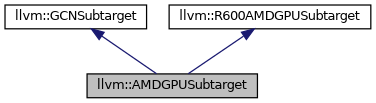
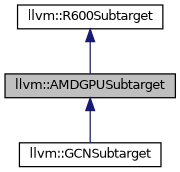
node "llvm::R600AMDGPUSubtarget": label "llvm::R600AMDGPUSubtarget" -> "llvm::R600Subtarget"
edge "llvm::AMDGPUSubtarget" -> "llvm::GCNSubtarget": reversed
